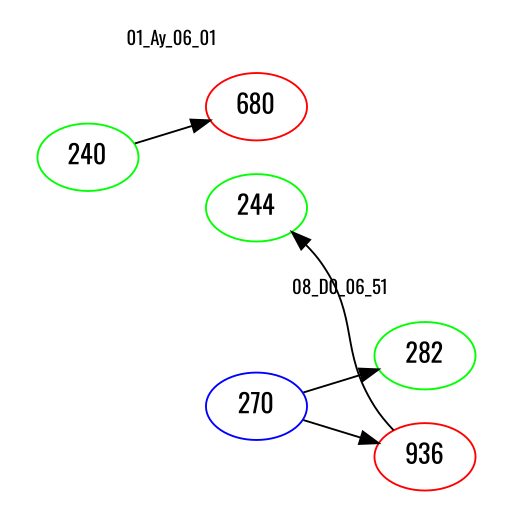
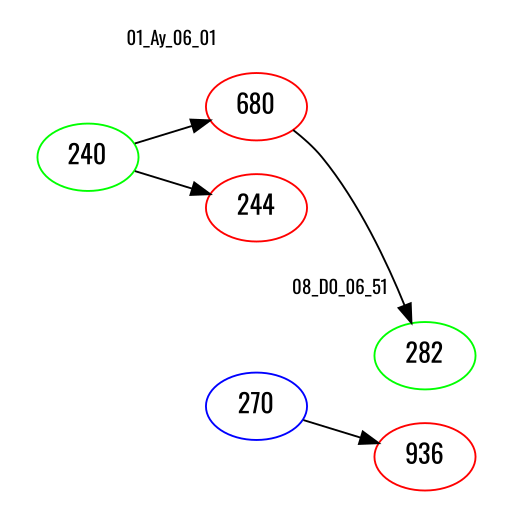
node "244": color green -> red
edge "936" -> "244": now "240" -> "244"
edge "270" -> "282": now "680" -> "282"
